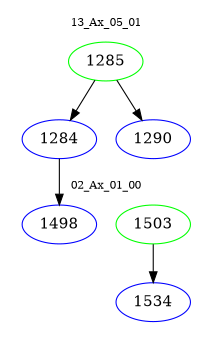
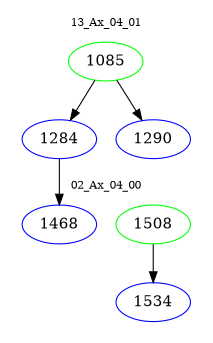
cluster "13_Ax_05_01": label "13_Ax_05_01" -> "13_Ax_04_01"
node "1285": label "1285" -> "1085"
cluster "02_Ax_01_00": label "02_Ax_01_00" -> "02_Ax_04_00"
node "1498": label "1498" -> "1468"
node "1503": label "1503" -> "1508"
